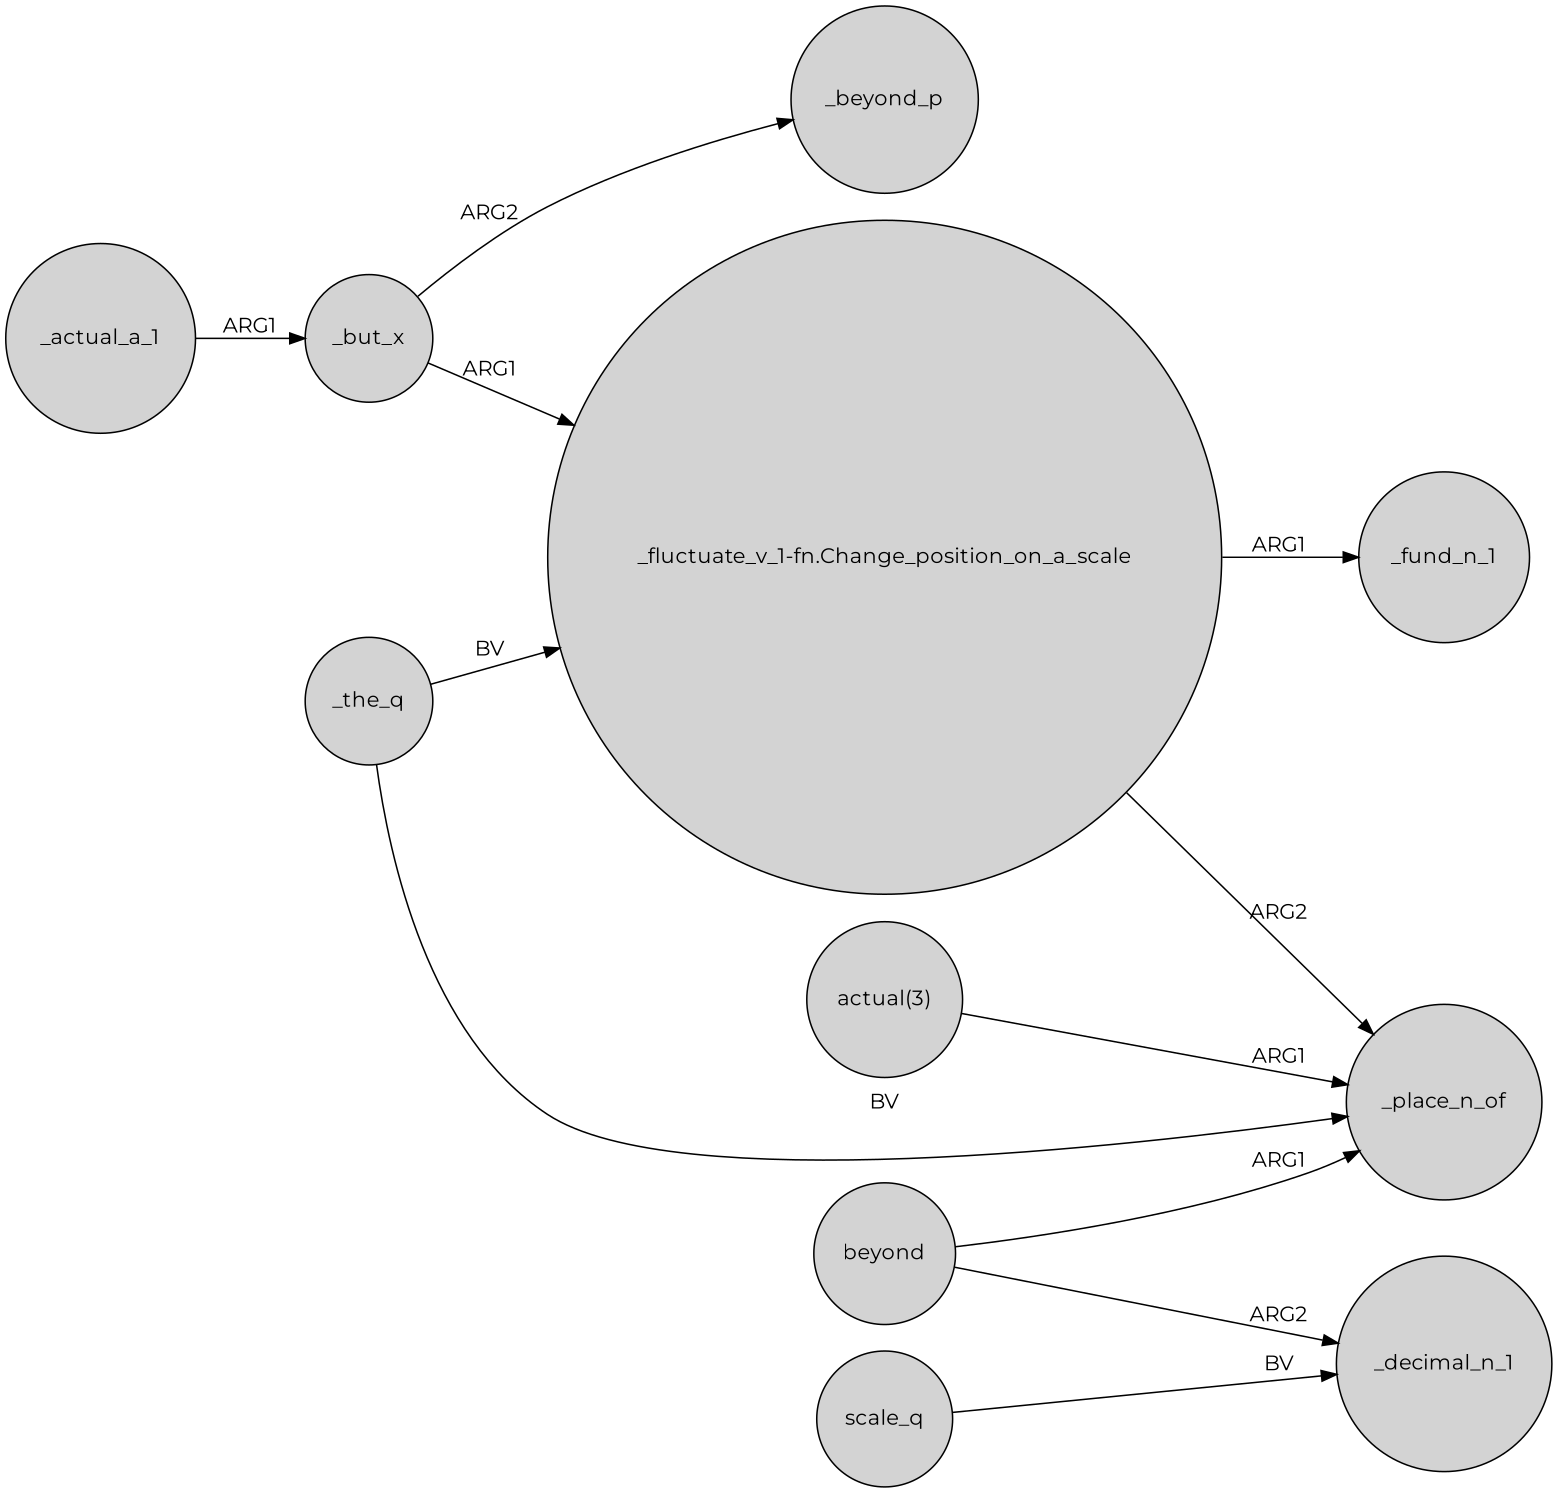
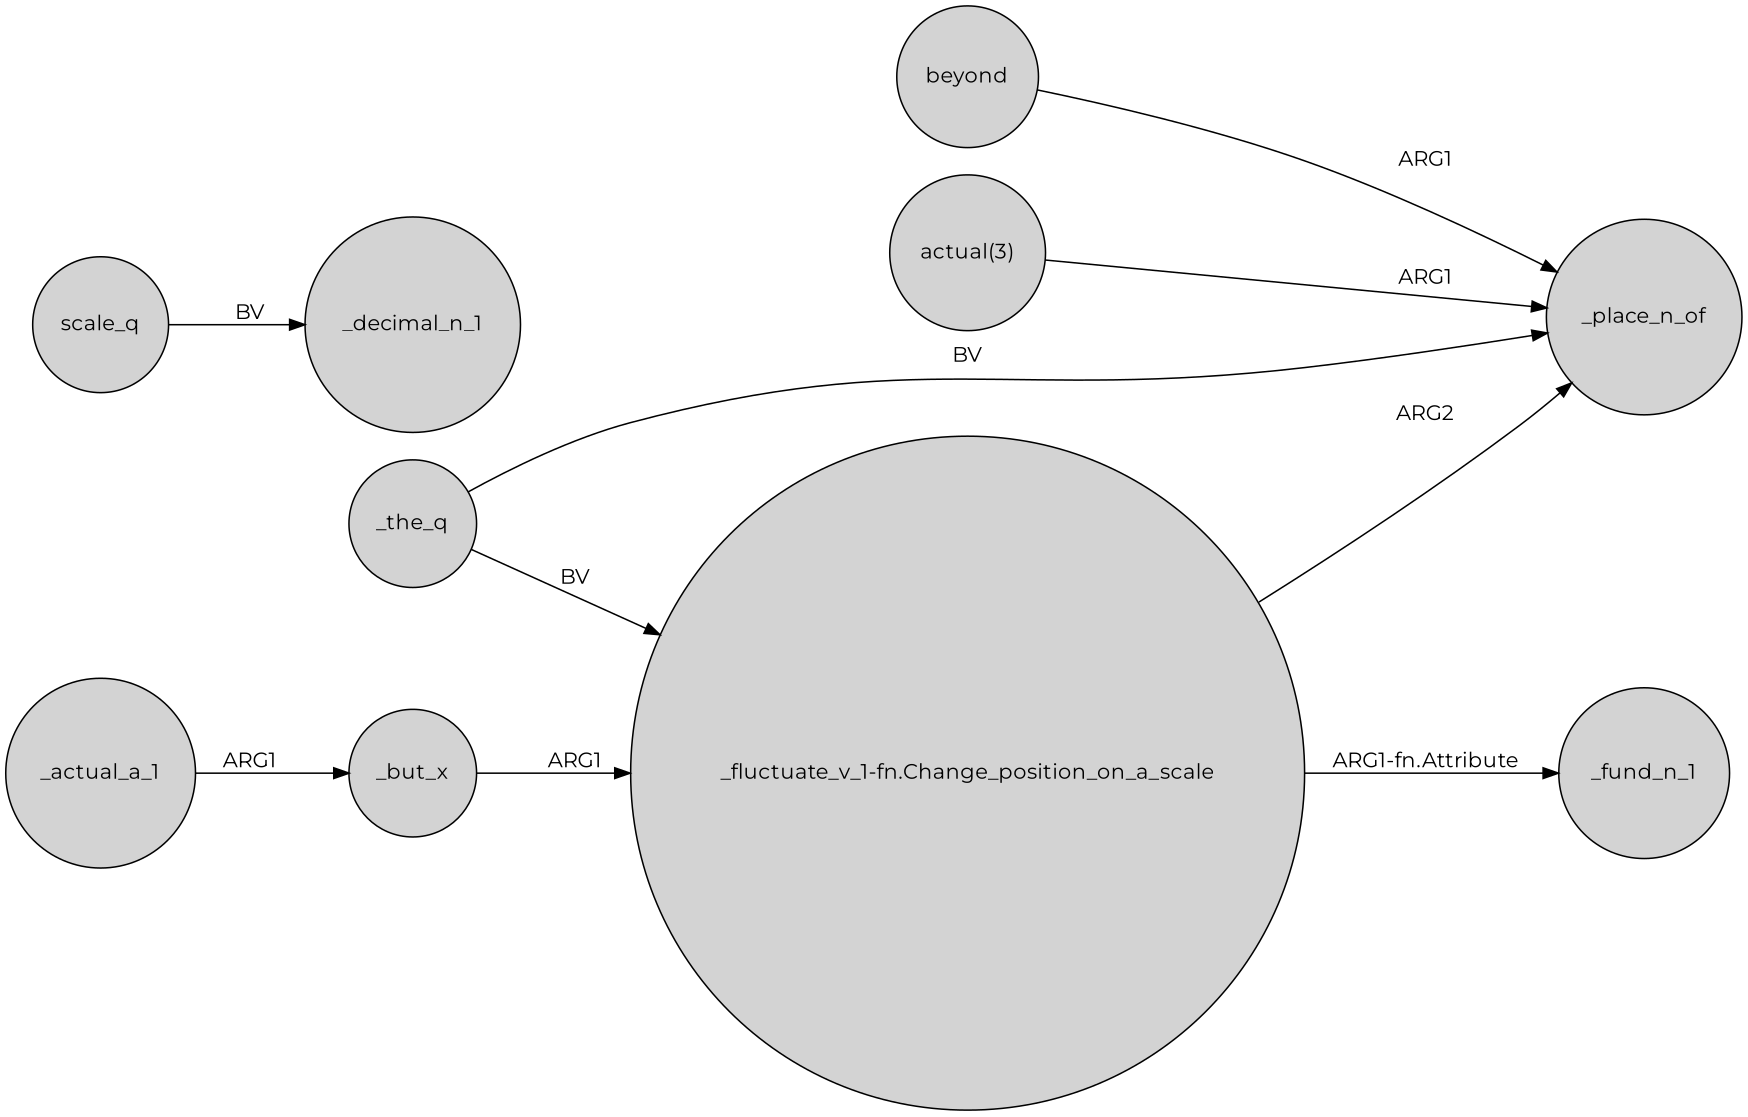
node "_beyond_p": removed
edge "_fluctuate_v_1-fn.Change_position_on_a_scale" -> "_fund_n_1": label "ARG1" -> "ARG1-fn.Attribute"
edge "beyond" -> "_decimal_n_1": removed, label "ARG2"
